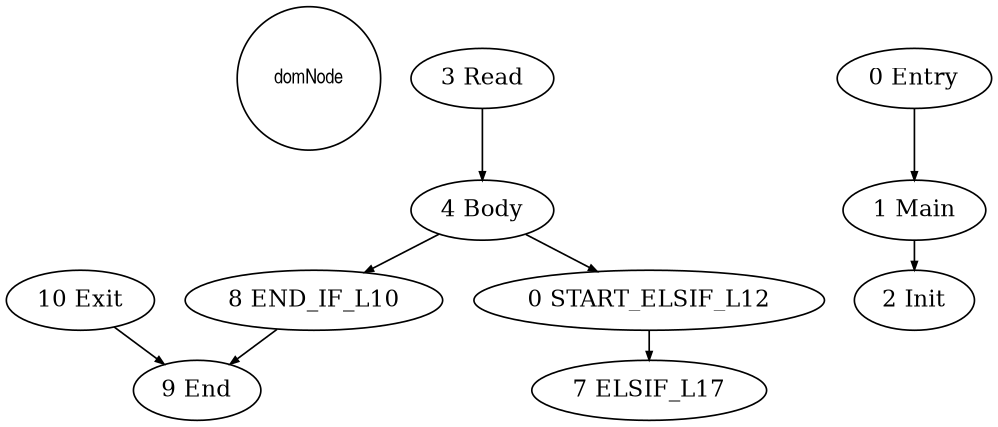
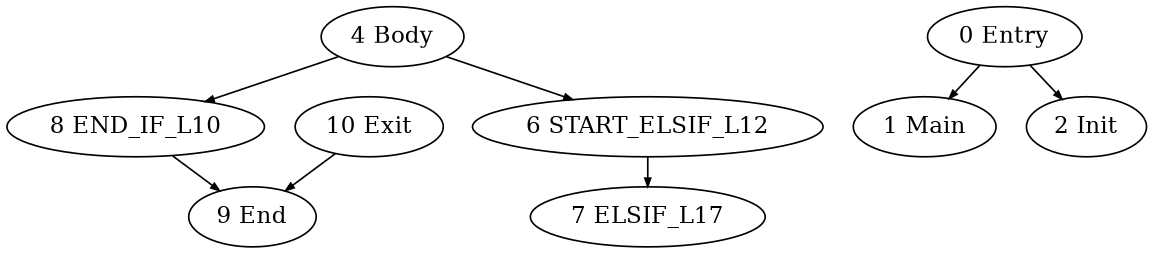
node "domNode": removed
node "3 Read": removed
edge "1 Main" -> "2 Init": now "0 Entry" -> "2 Init"
node "0 START_ELSIF_L12": label "0 START_ELSIF_L12" -> "6 START_ELSIF_L12"
